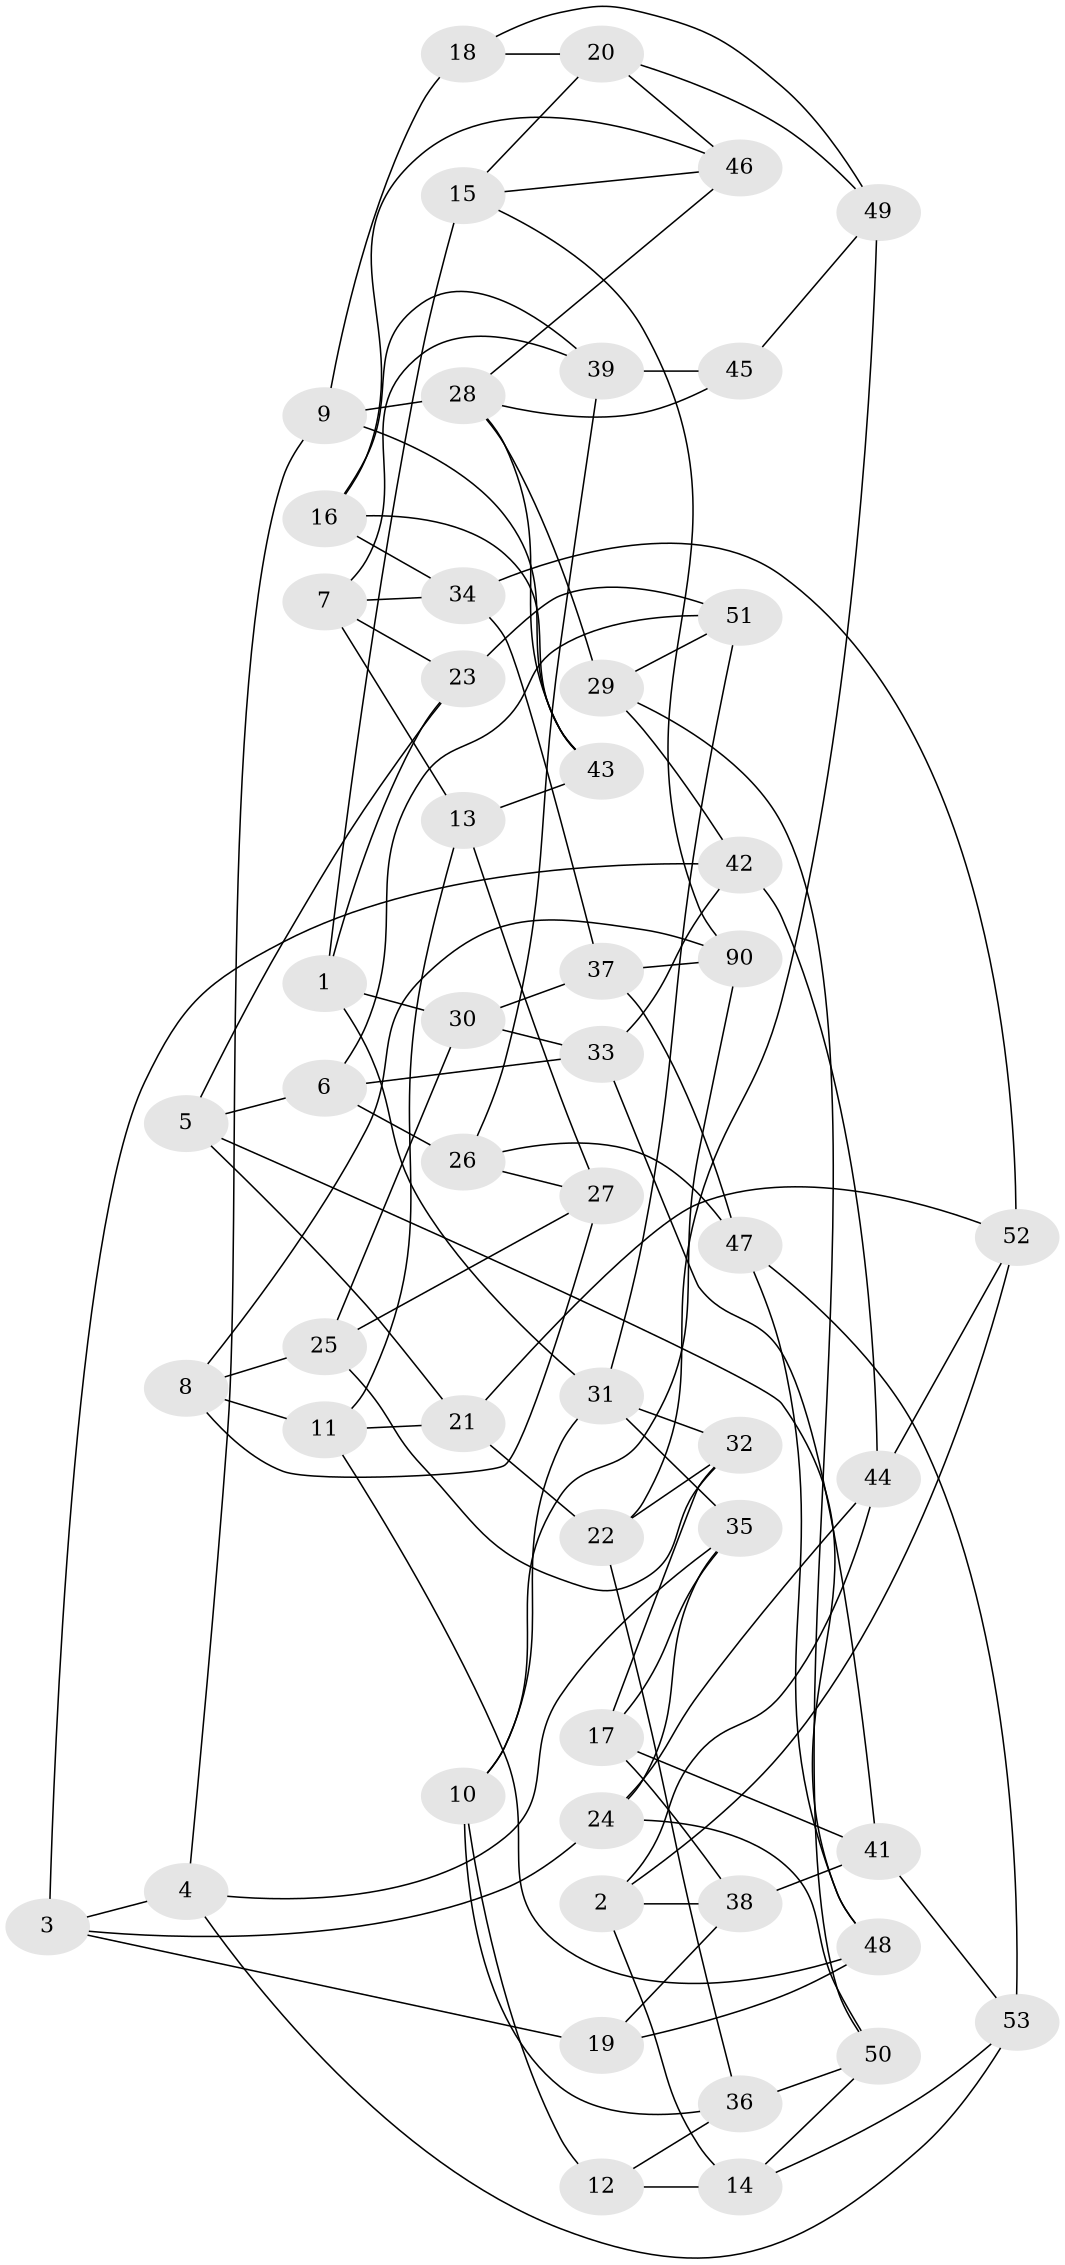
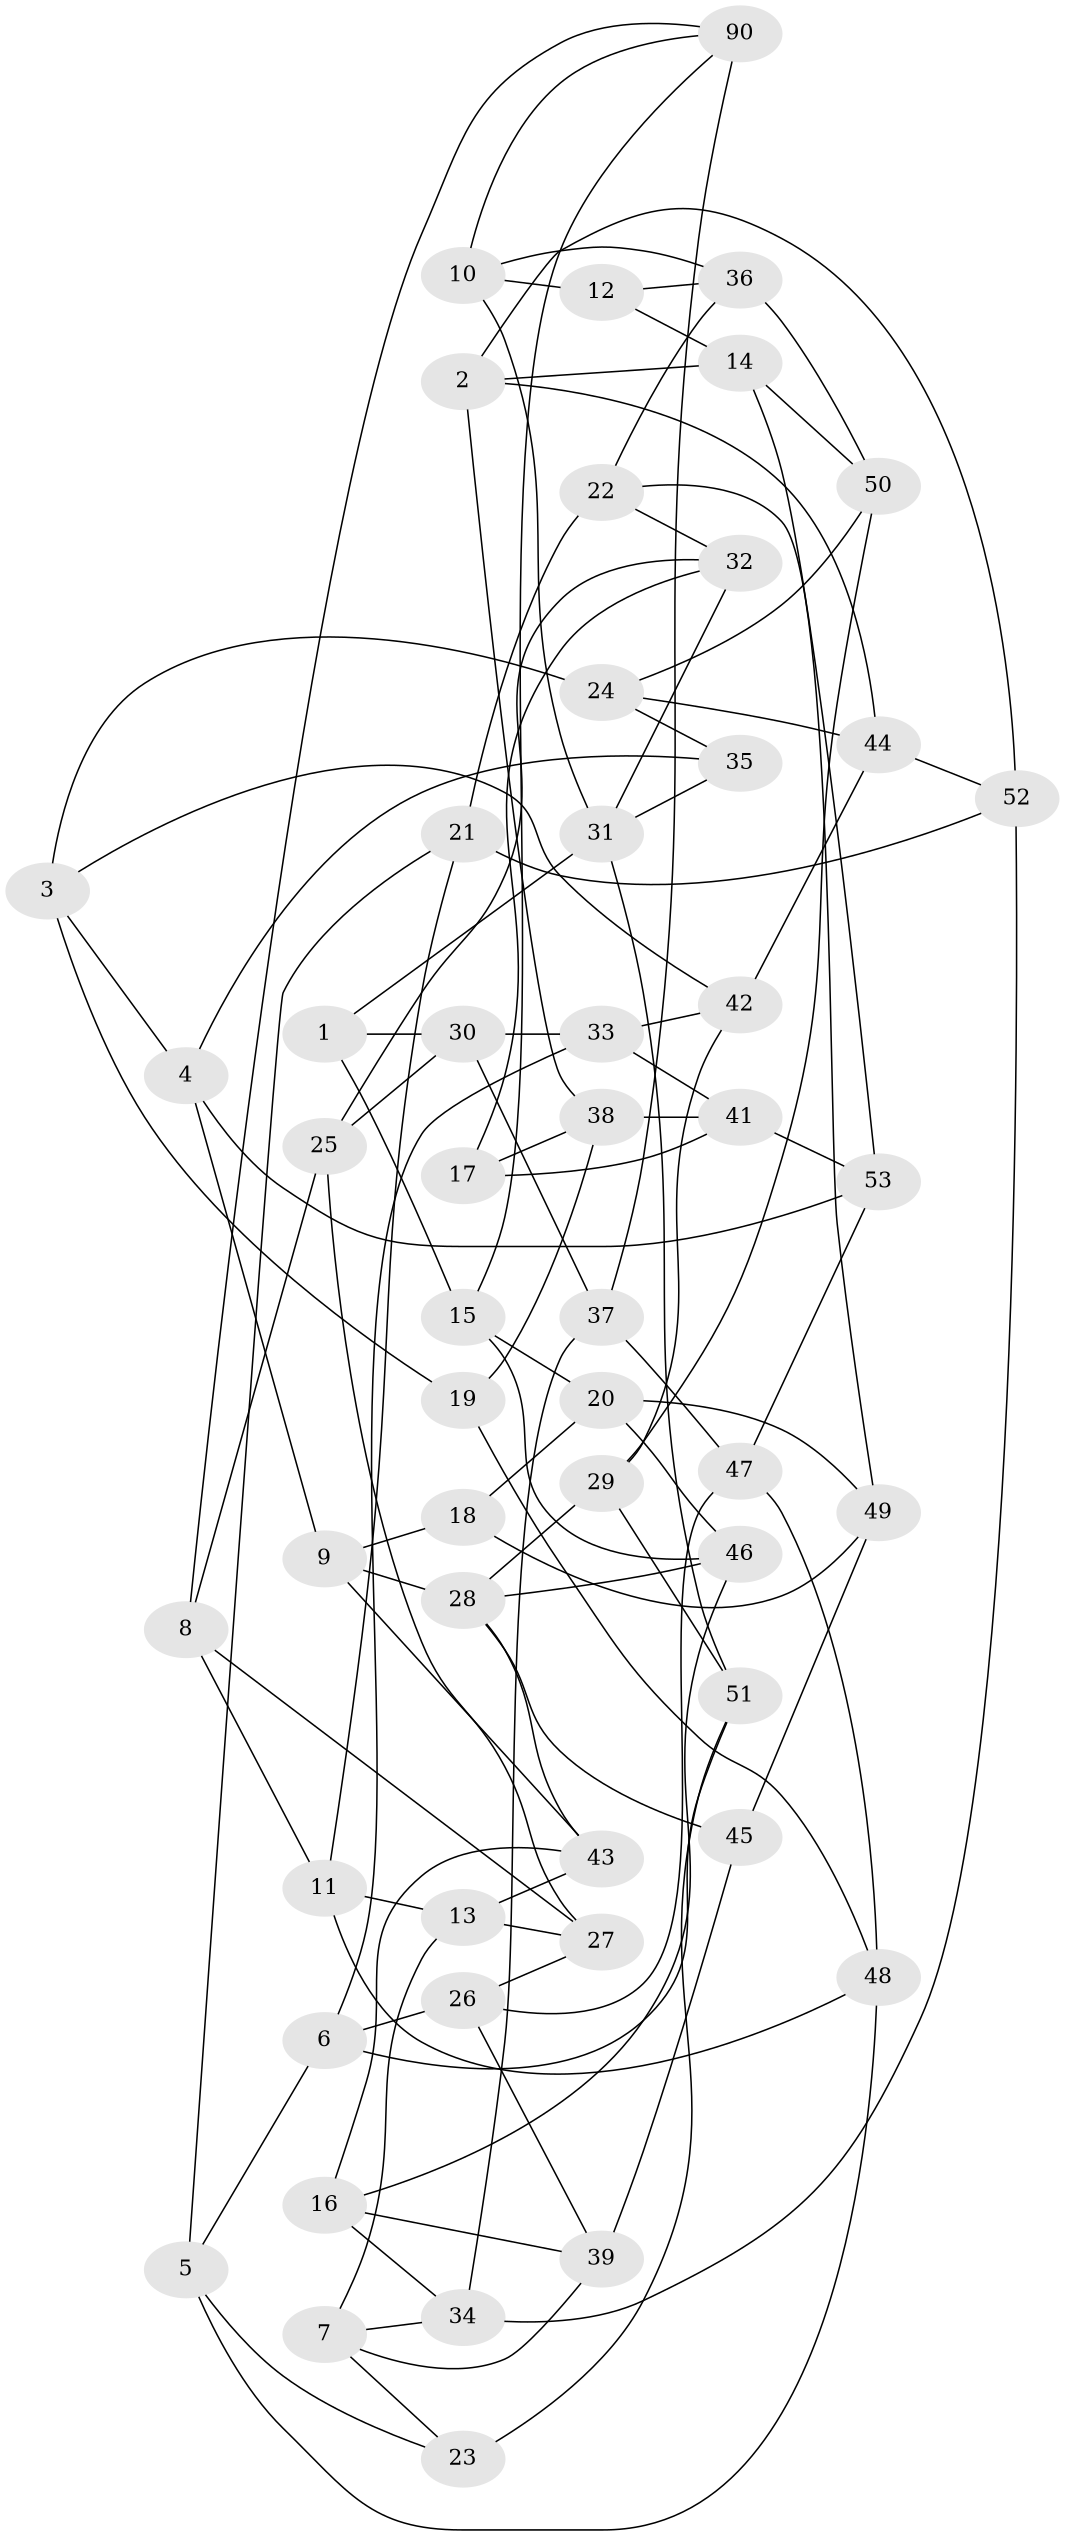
edge "23" -- "1": removed
edge "35" -- "17": removed
